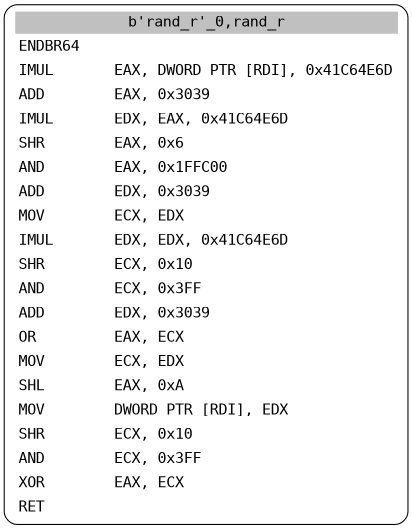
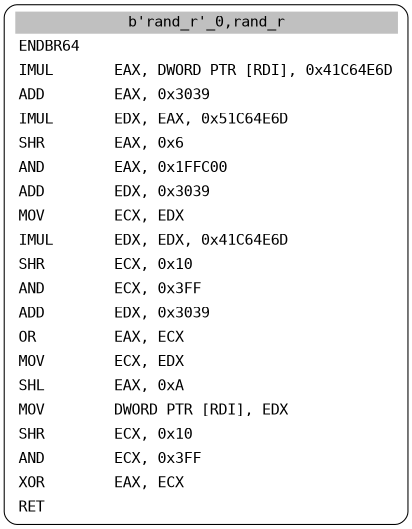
node "b'rand_r'_0,rand_r": text "IMUL       EDX, EAX, 0x41C64E6D" -> "IMUL       EDX, EAX, 0x51C64E6D"
